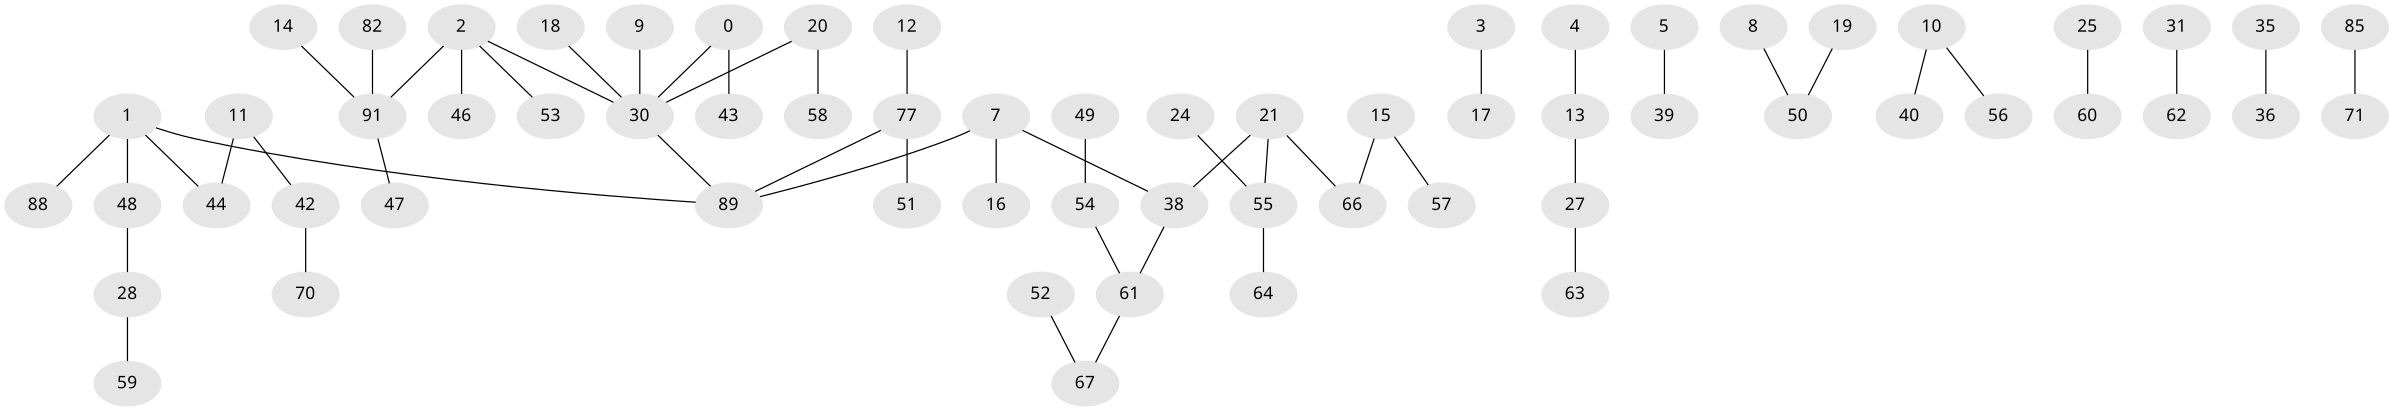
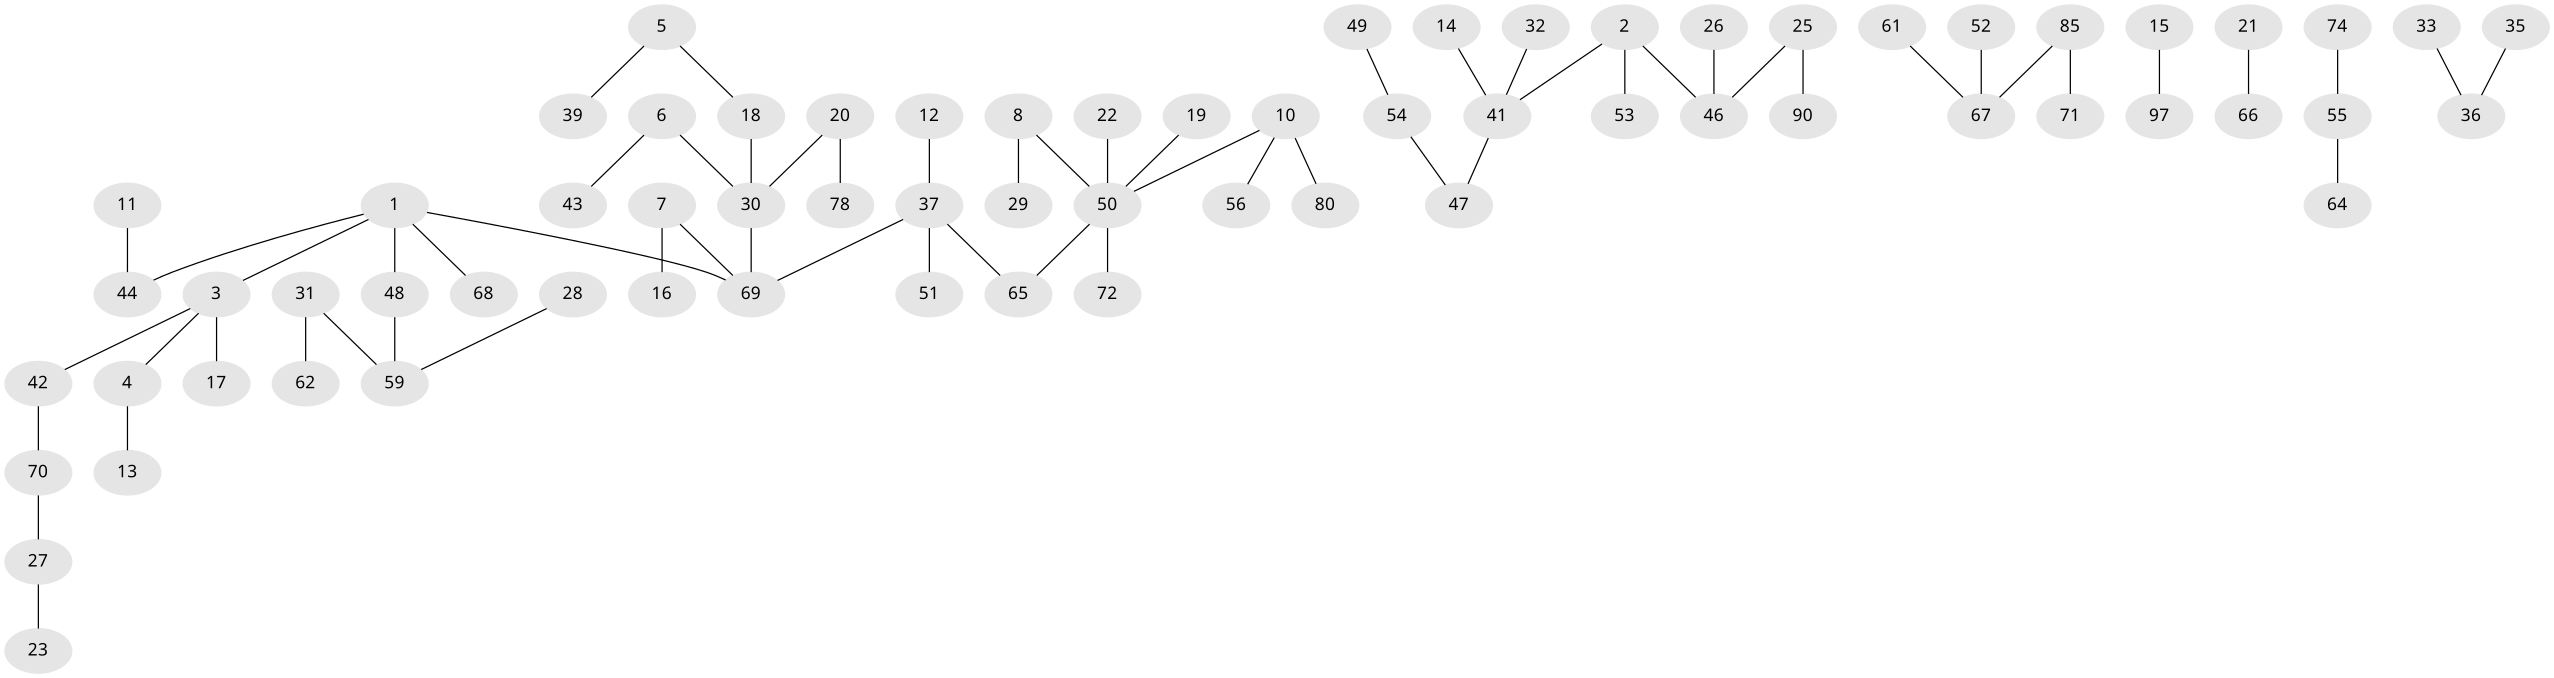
node "82": label "82" -> "32"
node "9": removed
node "0": label "0" -> "6"
node "26": added
node "33": added
edge "2" -- "30": removed
edge "5" -- "18": added
edge "25" -- "46": added
edge "85" -- "67": added
node "91": label "91" -> "41"
node "58": label "58" -> "78"
node "77": label "77" -> "37"
node "22": added
node "24": label "24" -> "74"
node "40": label "40" -> "80"
node "60": label "60" -> "90"
edge "10" -- "50": added
edge "21" -- "55": removed
edge "15" -- "66": removed
edge "13" -- "27": now "70" -- "27"
edge "11" -- "42": now "3" -- "42"
node "88": label "88" -> "68"
node "89": label "89" -> "69"
node "29": added
node "38": removed
node "57": label "57" -> "97"
edge "48" -- "28": now "48" -- "59"
edge "1" -- "3": added
edge "54" -- "61": now "54" -- "47"
node "65": added
node "72": added
node "63": label "63" -> "23"
edge "3" -- "4": added
edge "31" -- "59": added
